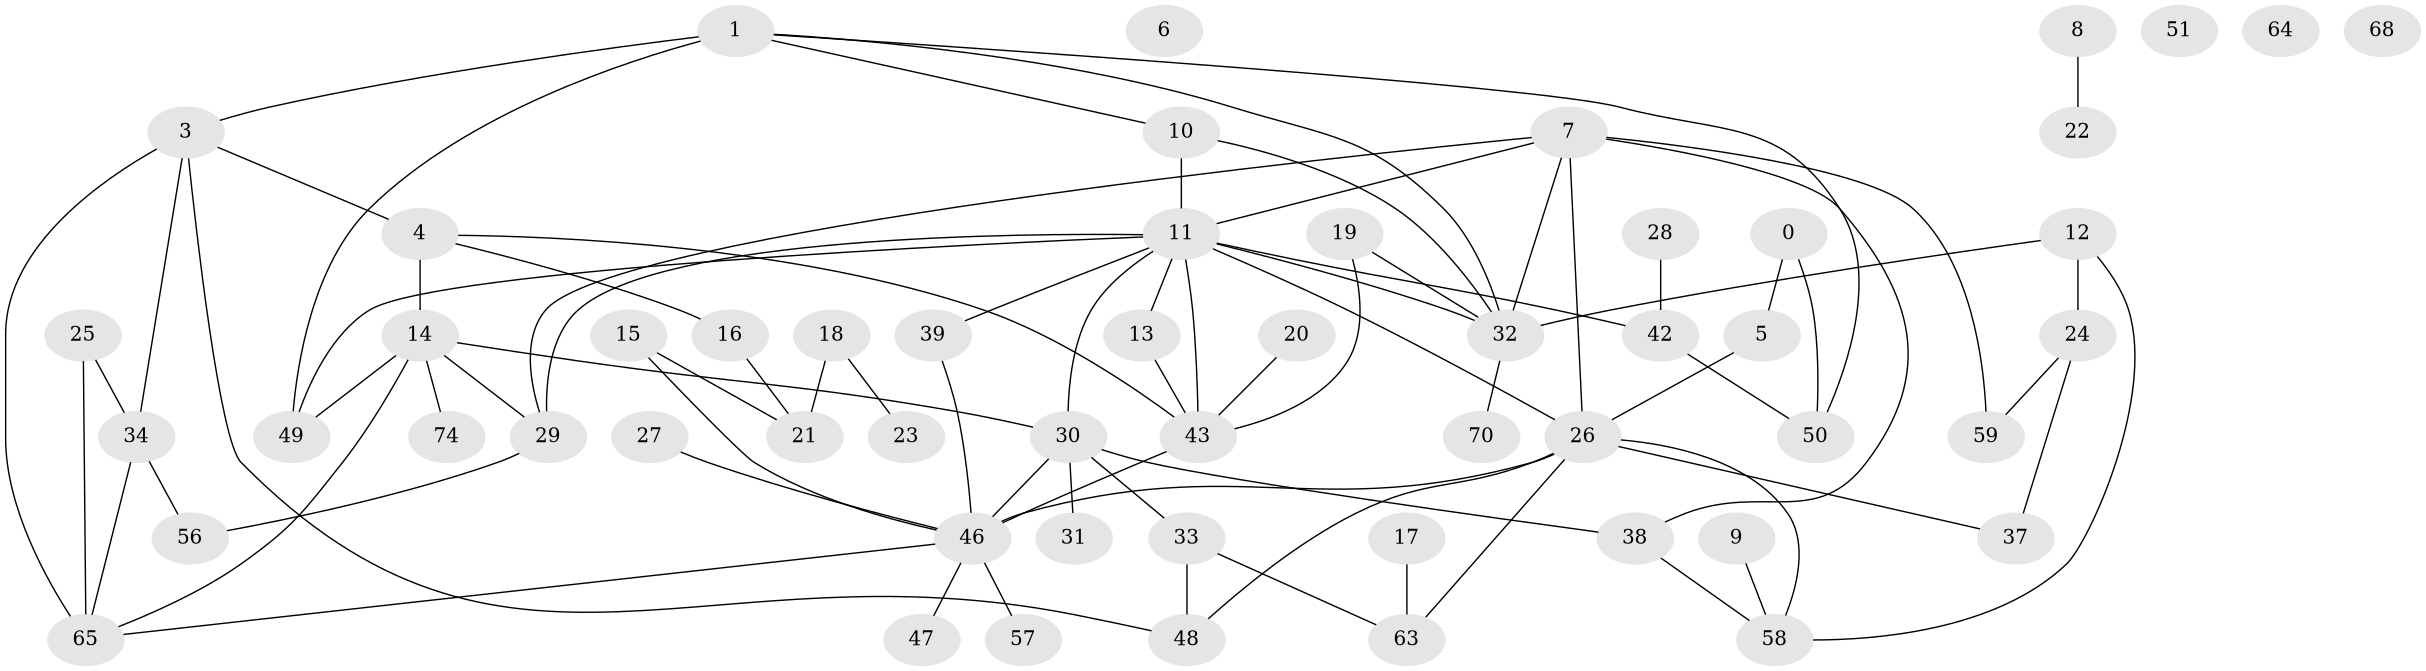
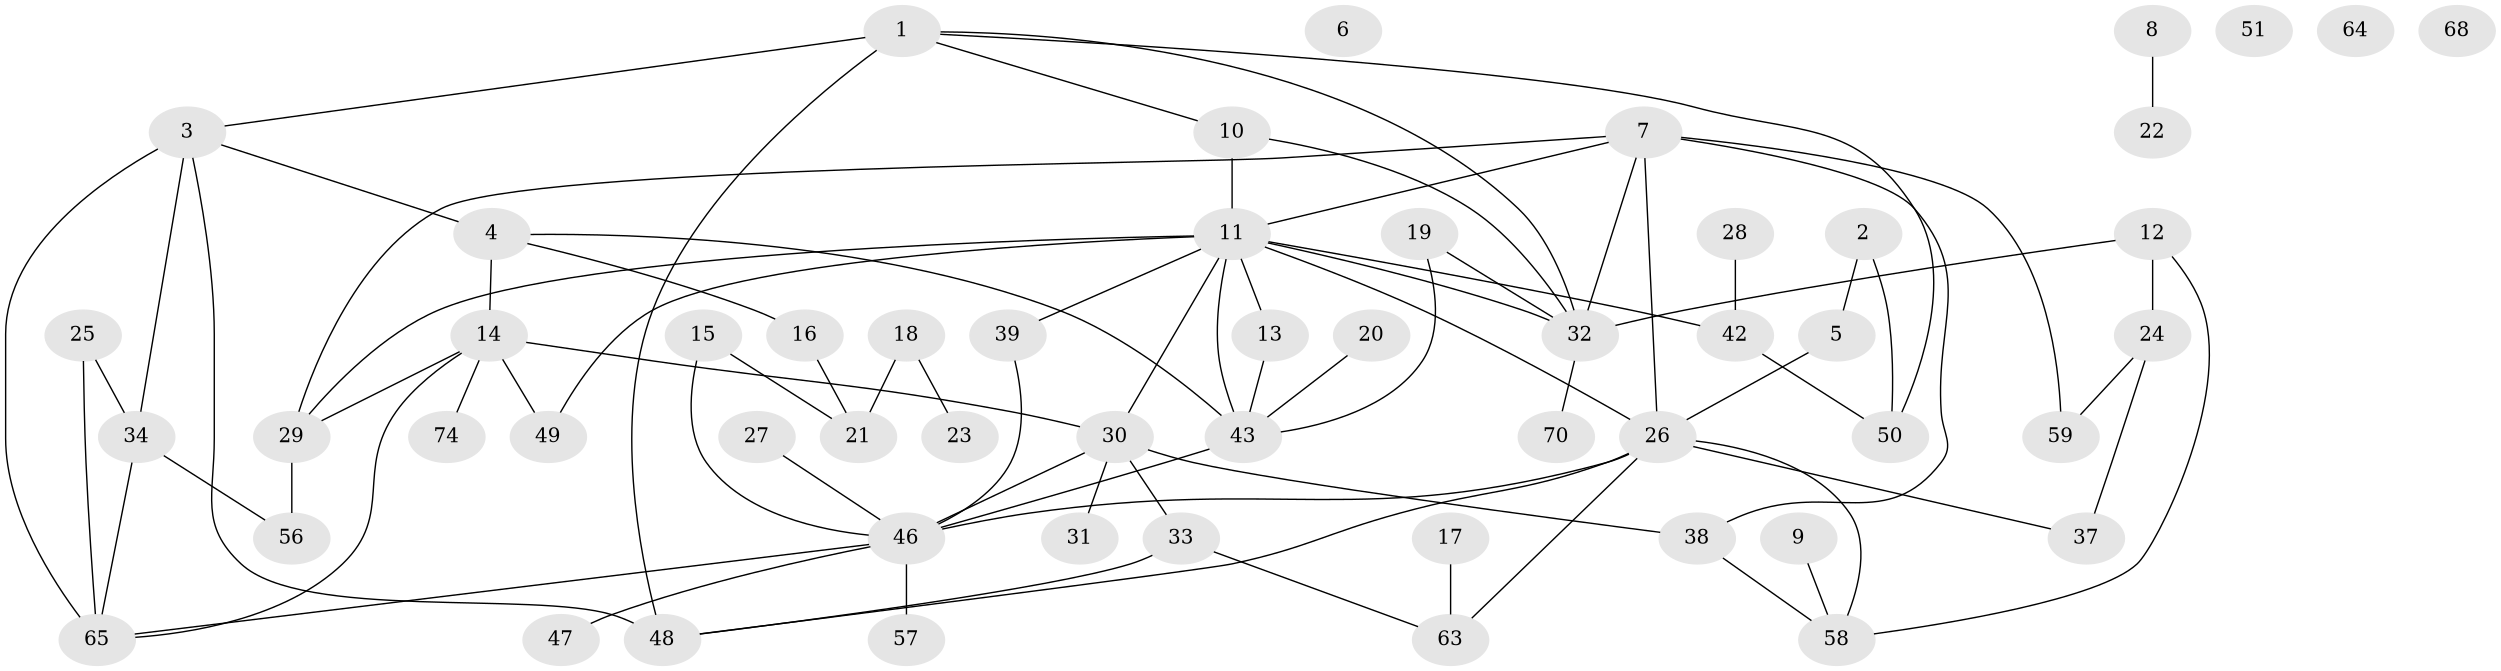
edge "1" -- "49": now "1" -- "48"
node "0": label "0" -> "2"
